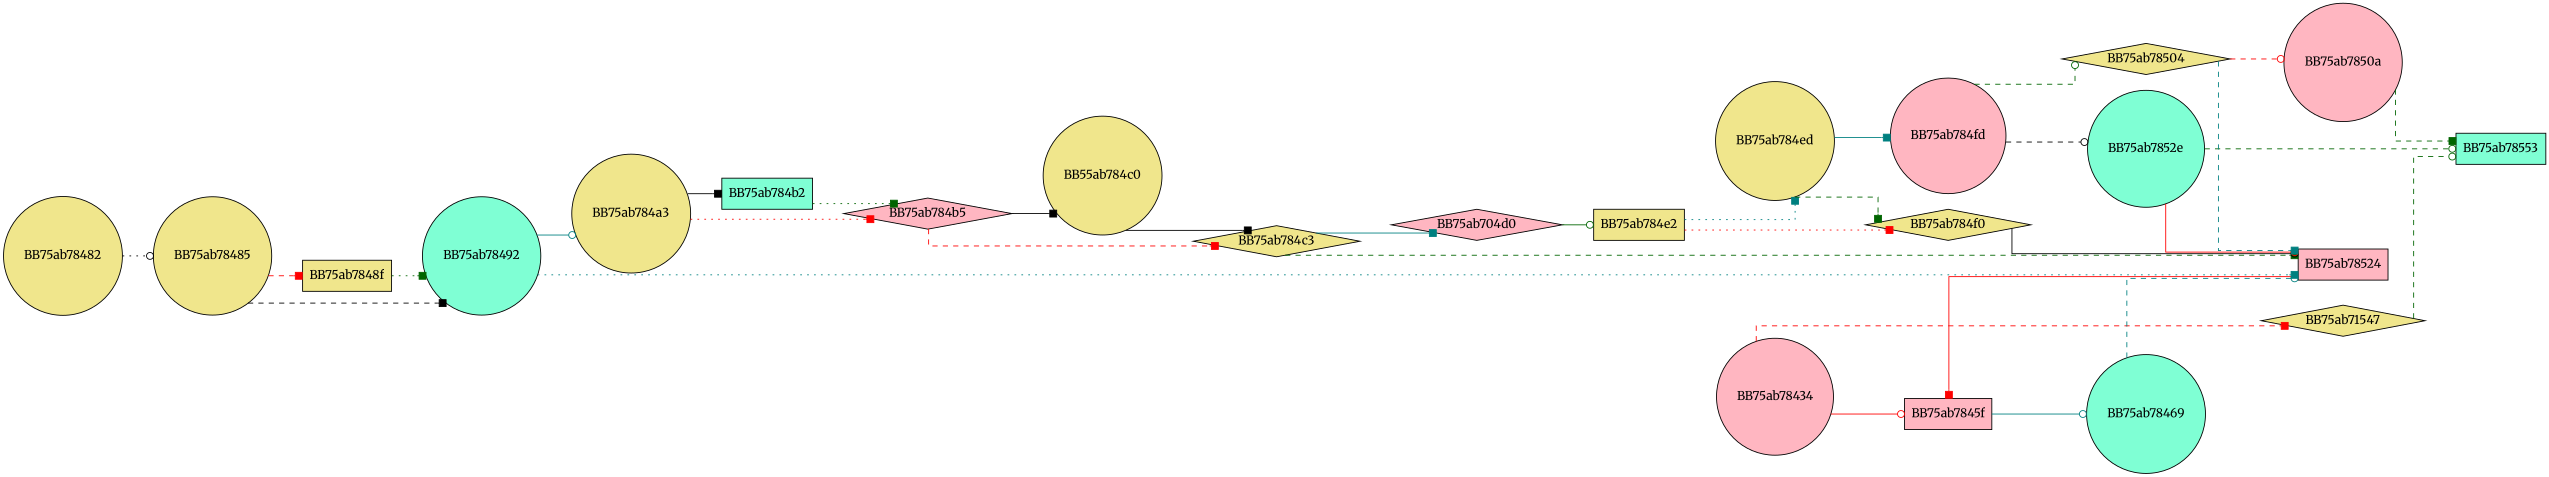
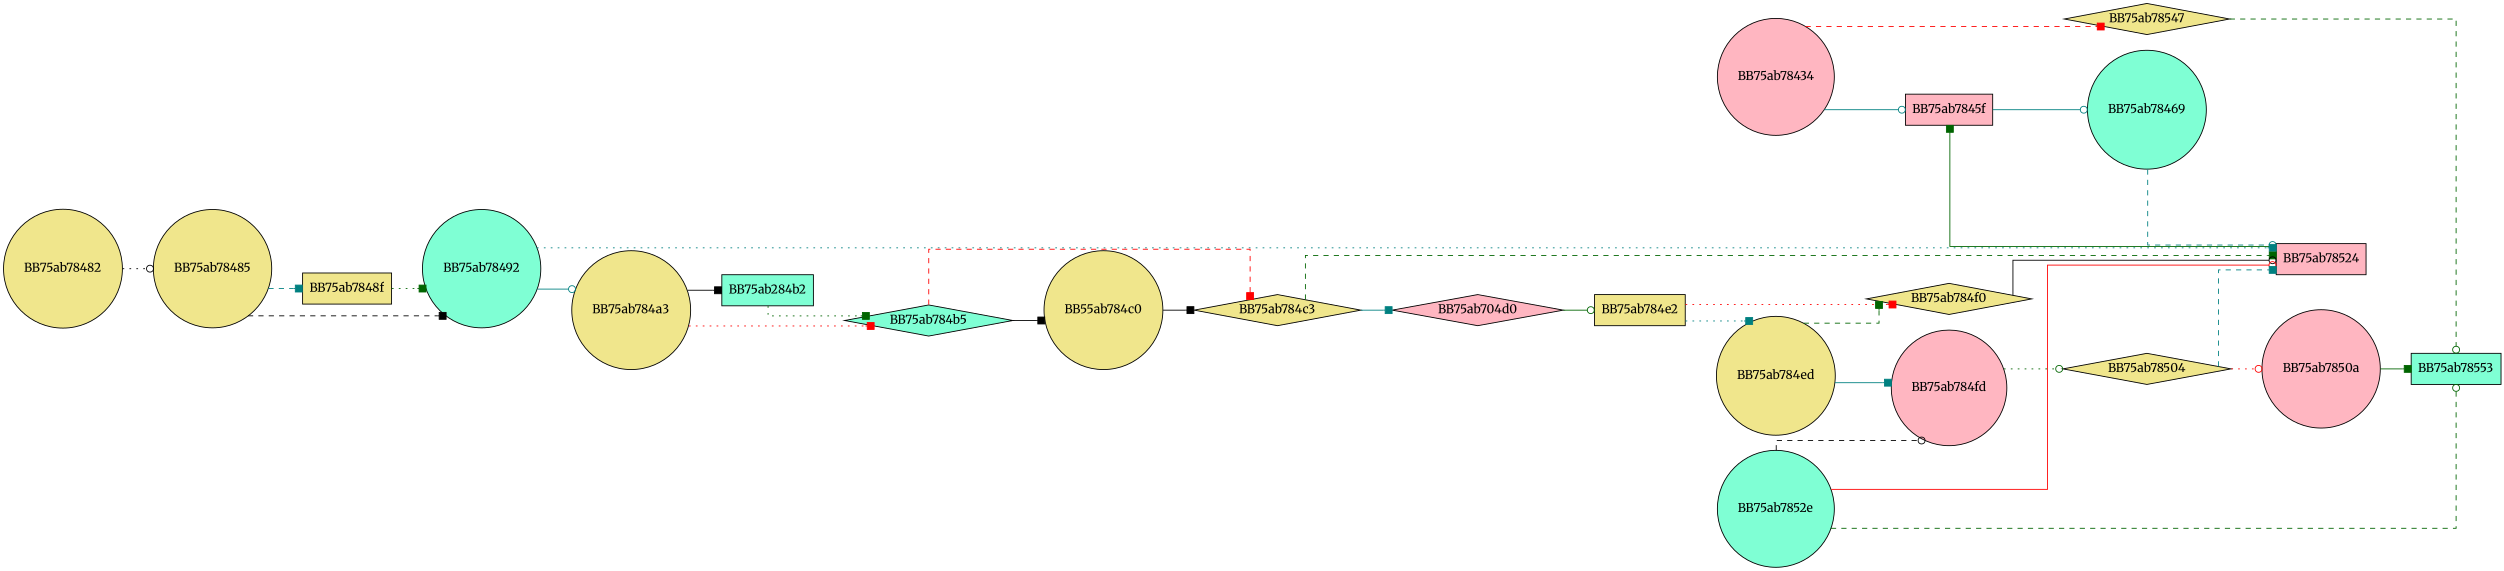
edge "BB75ab78504" -> "BB75ab7850a": style dashed -> dotted
edge "BB75ab784fd" -> "BB75ab78504": style dashed -> dotted
edge "BB75ab7850a" -> "BB75ab78553": style dashed -> solid
edge "BB75ab784fd" -> "BB75ab7852e": reversed
node "BB75ab784b2": label "BB75ab784b2" -> "BB75ab284b2"
node "BB75ab784b5": fillcolor lightpink -> aquamarine
edge "BB75ab78485" -> "BB75ab7848f": color red -> teal
edge "BB75ab78524" -> "BB75ab7845f": color red -> darkgreen
node "BB75ab71547": label "BB75ab71547" -> "BB75ab78547"
edge "BB75ab78434" -> "BB75ab7845f": color red -> teal
